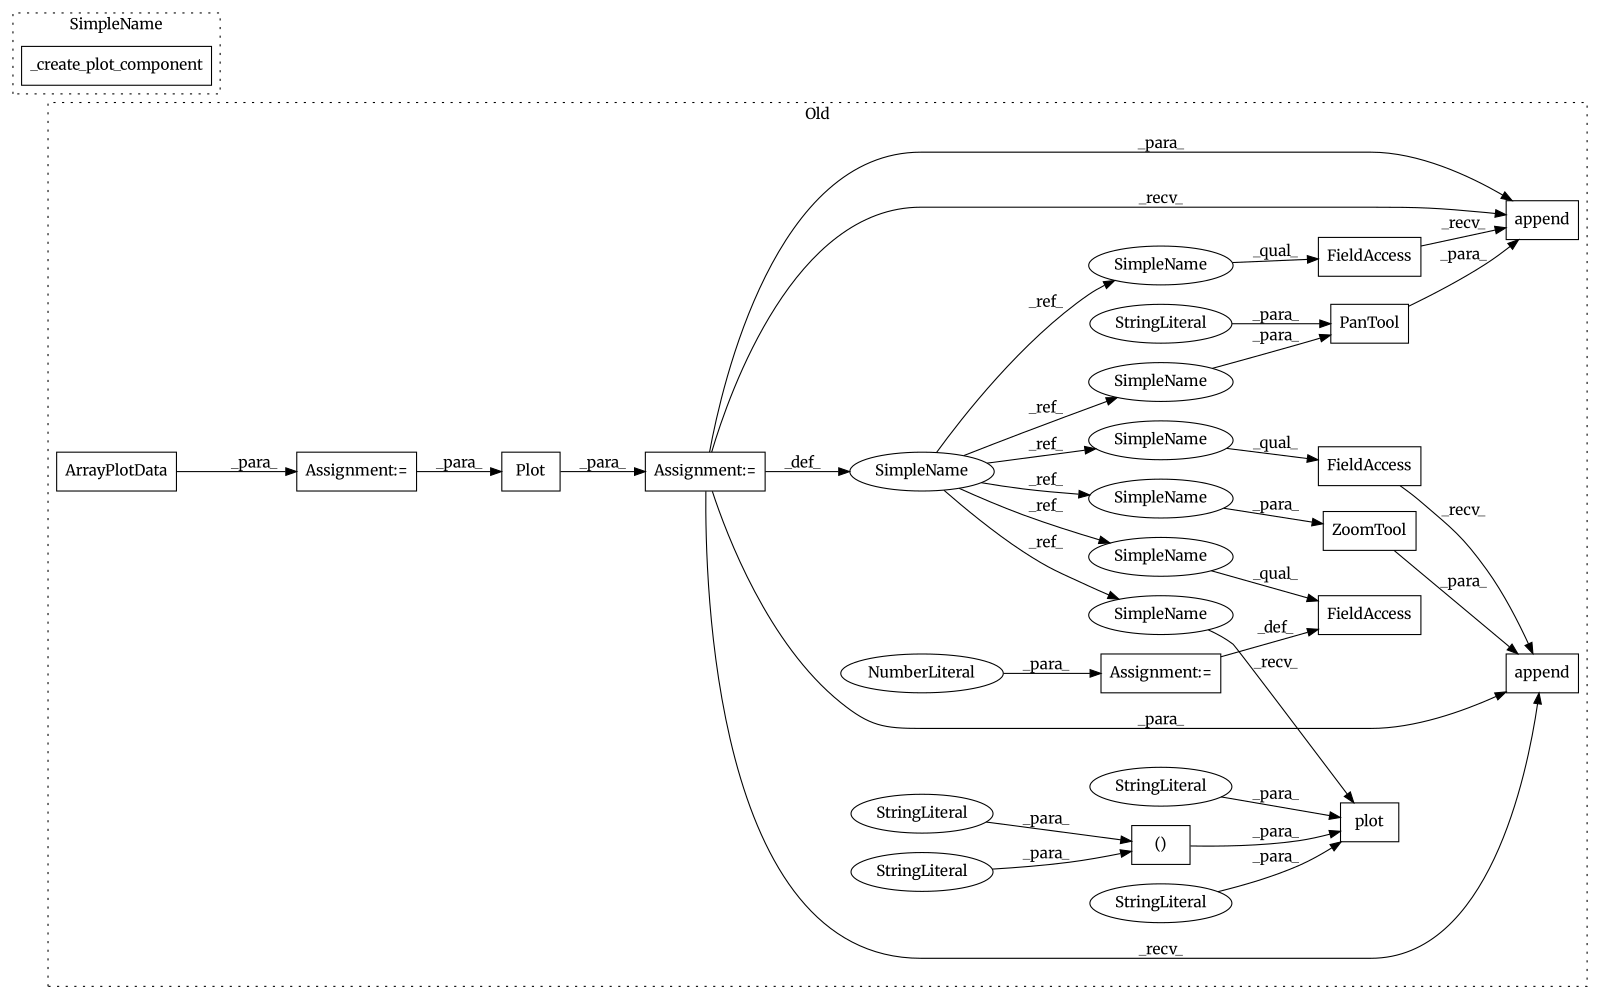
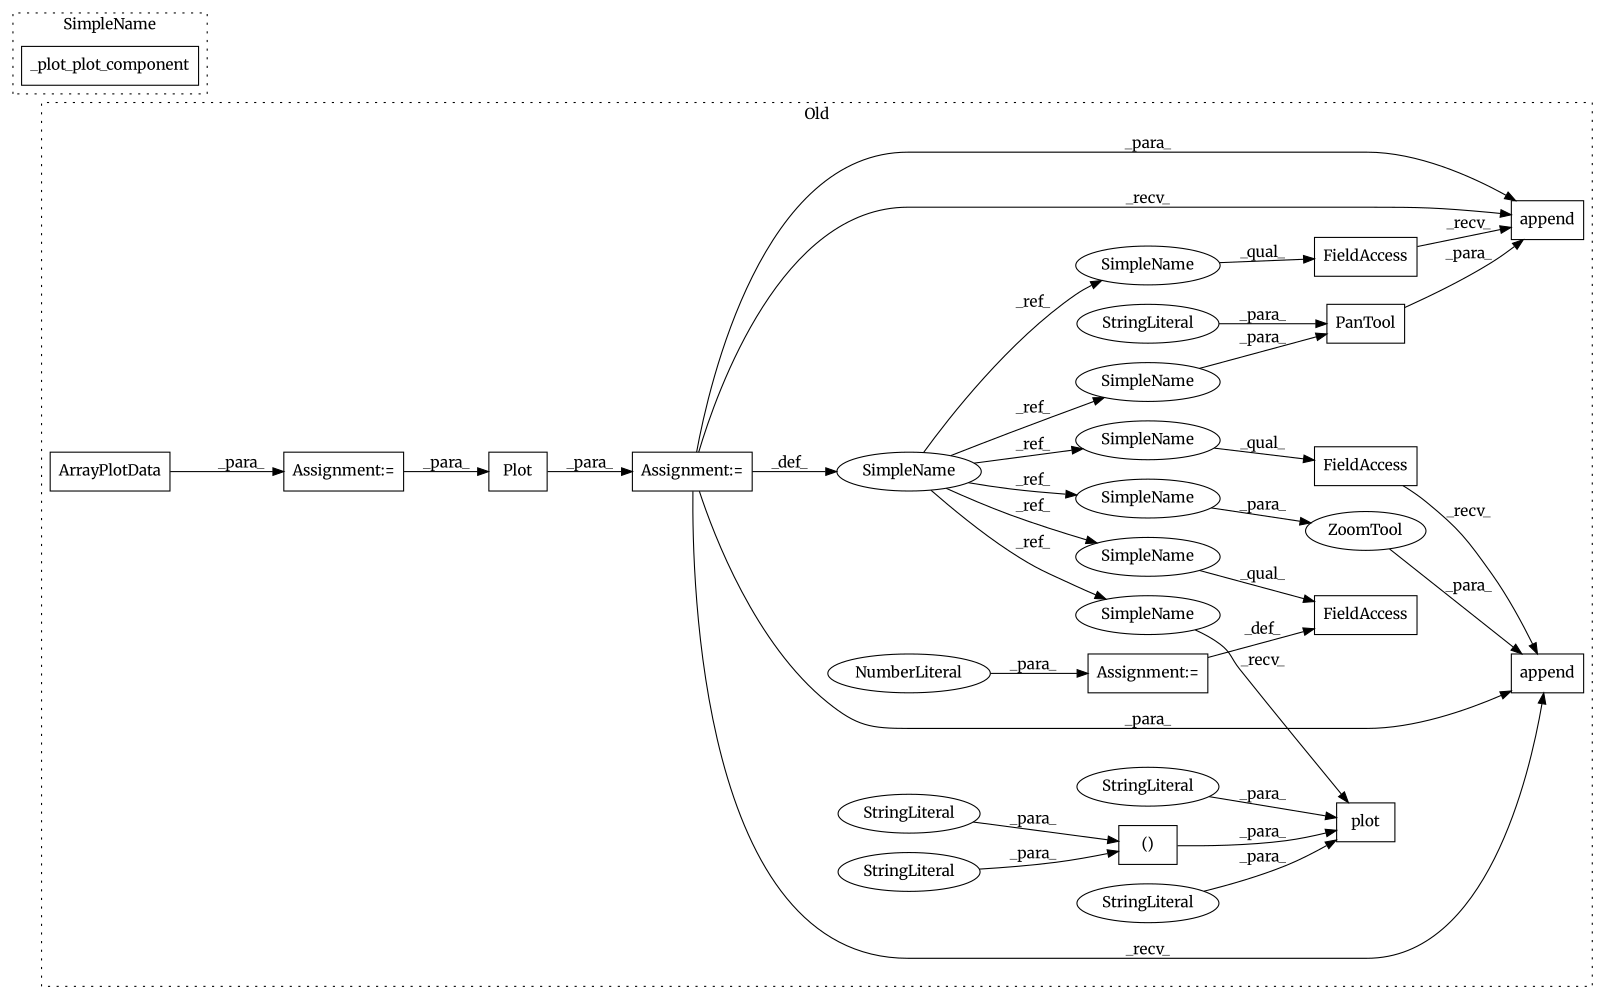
node "_create_plot_component": label "_create_plot_component" -> "_plot_plot_component"
node "ZoomTool": shape box -> ellipse
